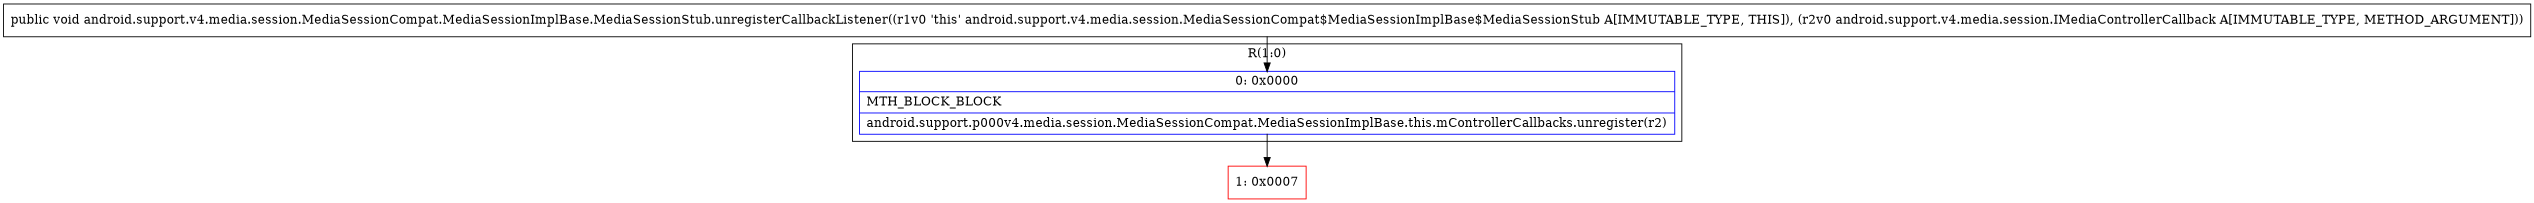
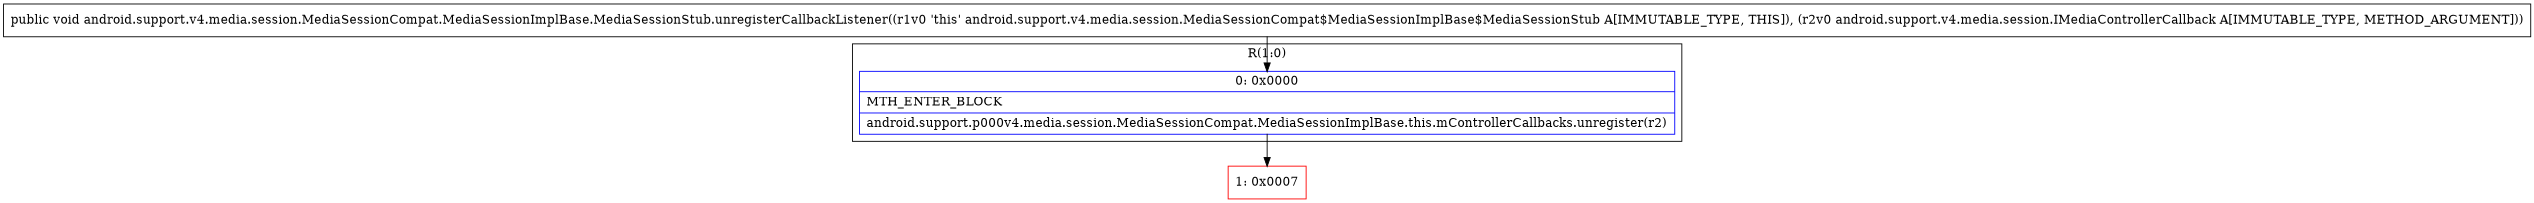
node "0: 0x0000": text "MTH_BLOCK_BLOCK" -> "MTH_ENTER_BLOCK"
